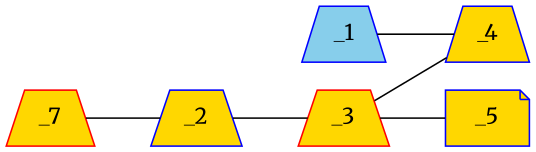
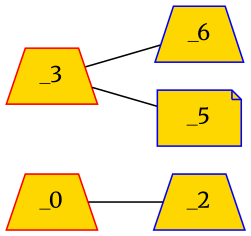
node "_1": removed
node "_4": label "_4" -> "_6"
node "_7": label "_7" -> "_0"
edge "_2" -- "_3": removed
